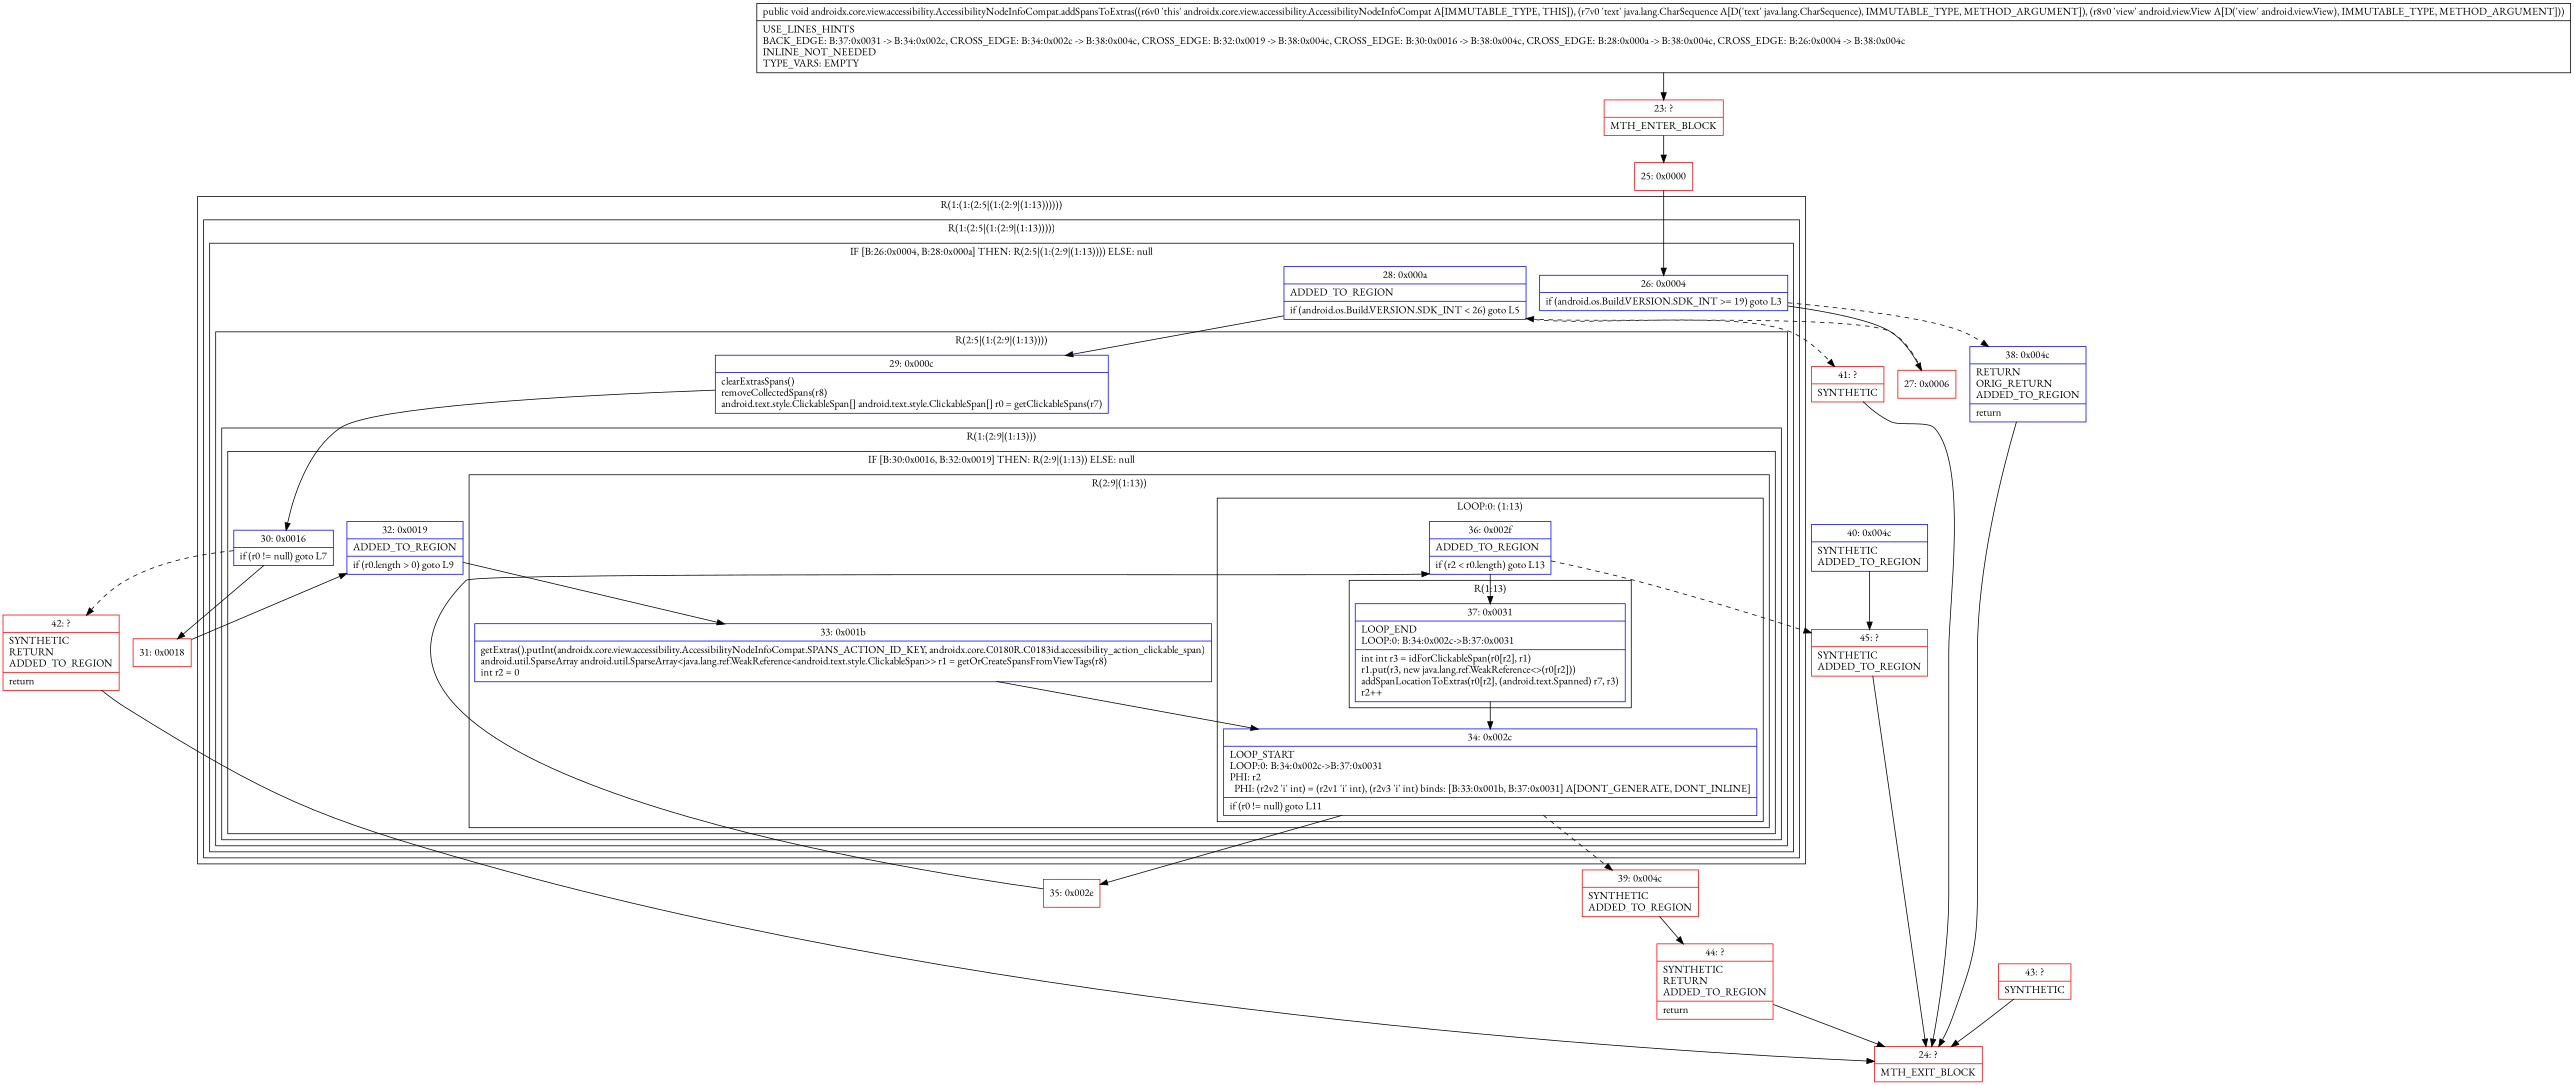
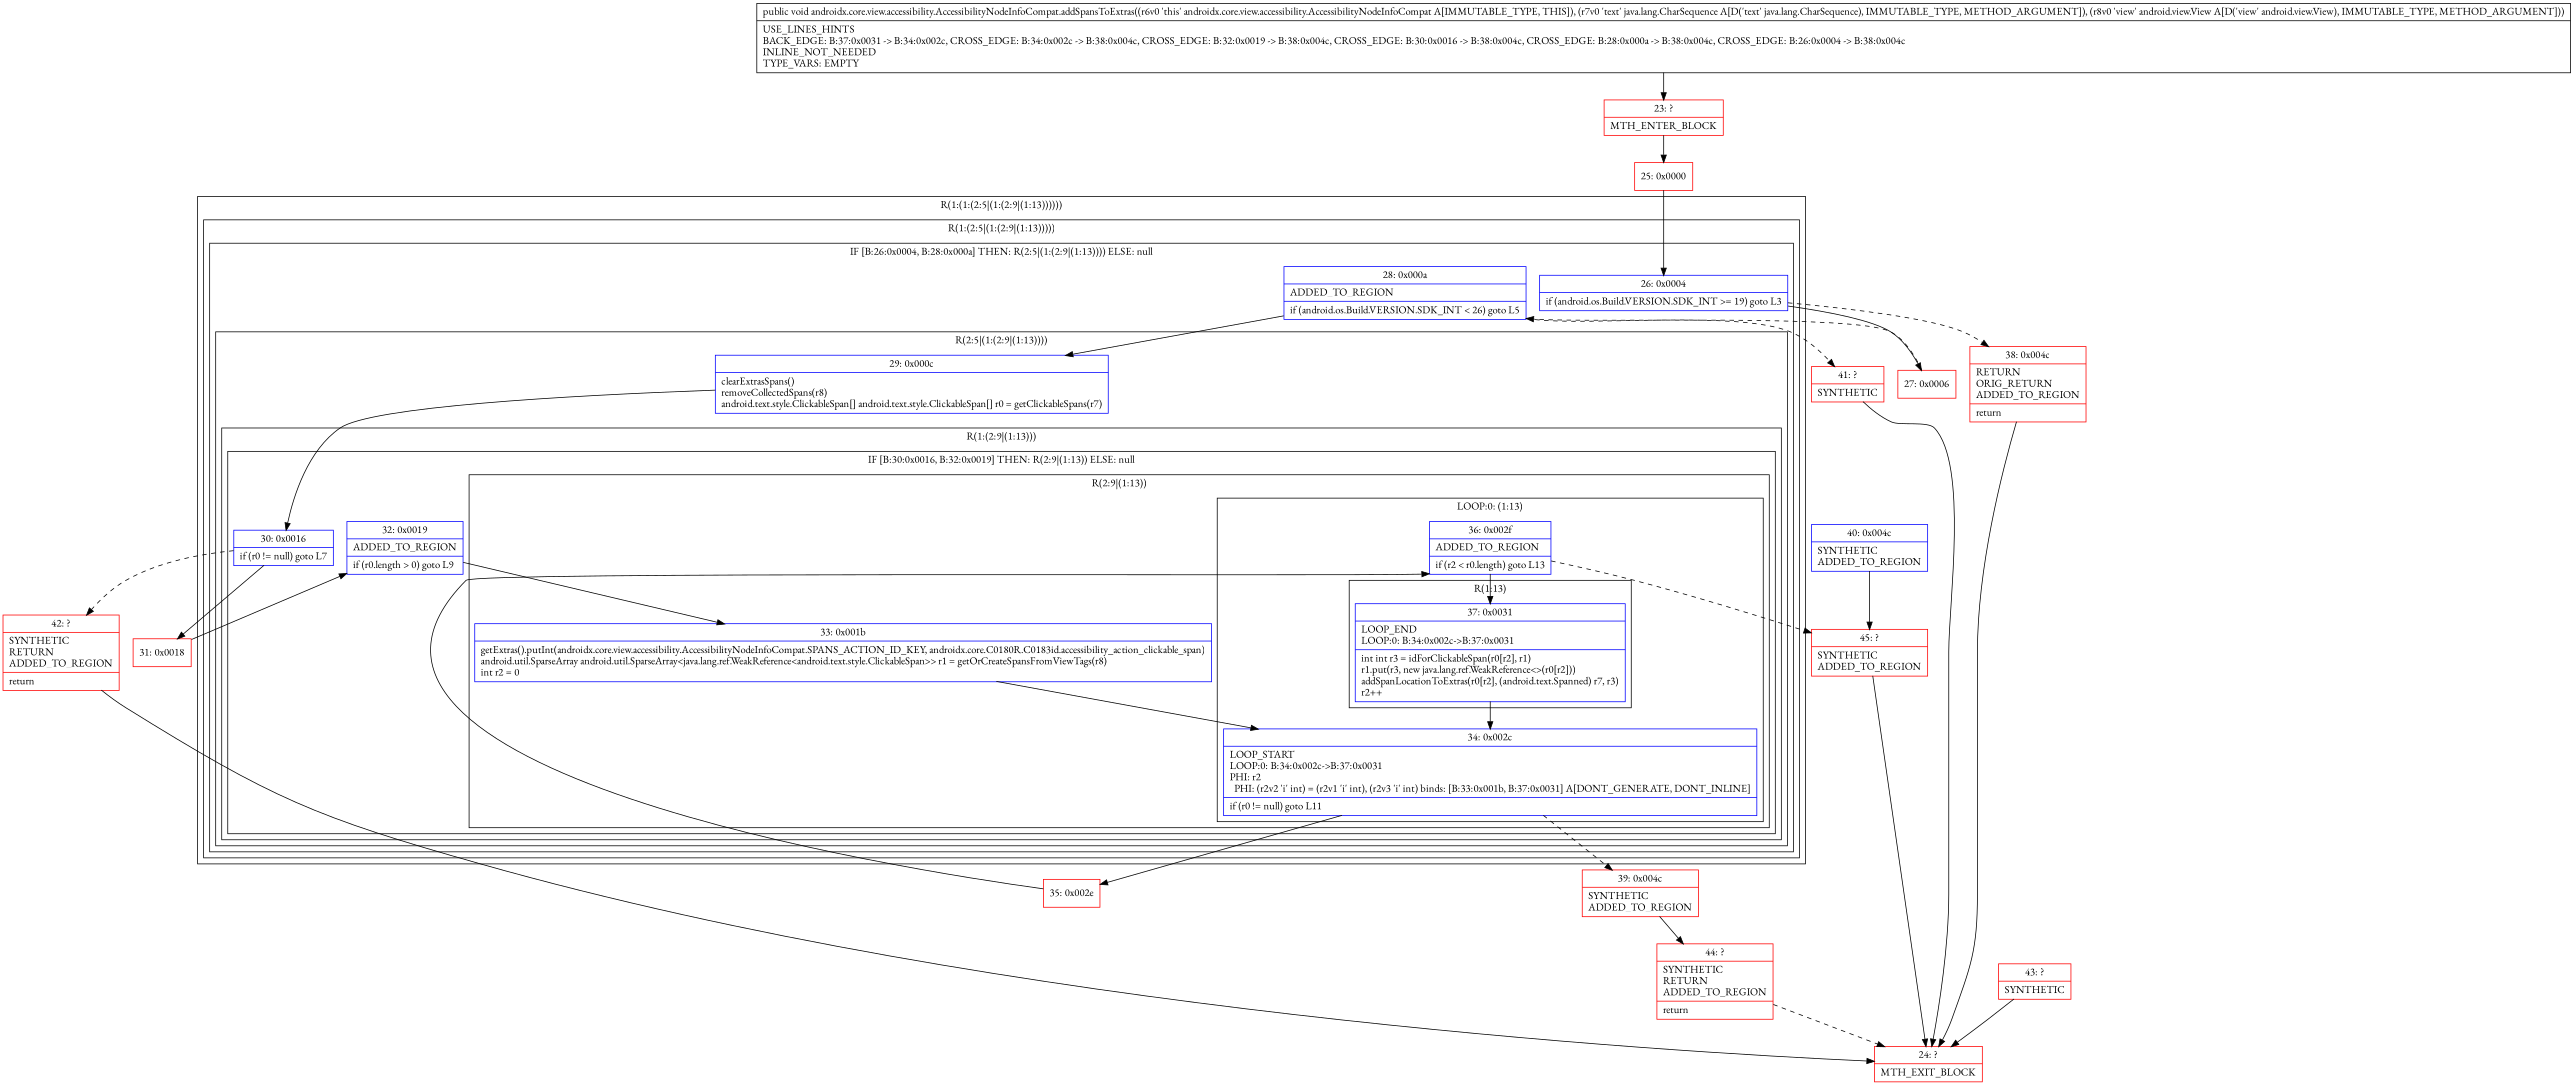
node "38: 0x004c": color blue -> red
edge "44: ?" -> "24: ?": style solid -> dashed
